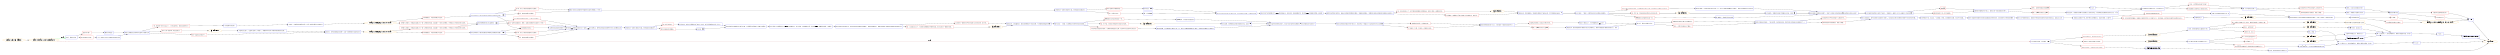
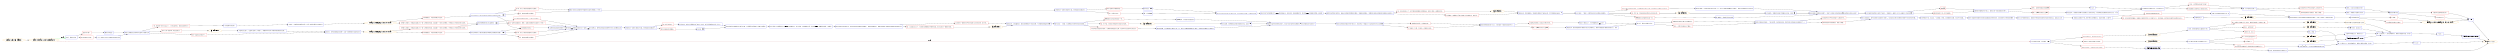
node "Chat ends.": label "Chat ends." -> "Chat 他只是說."
